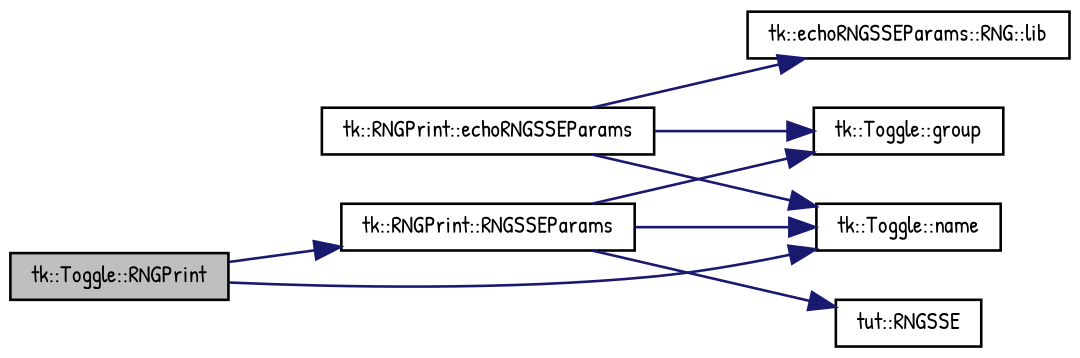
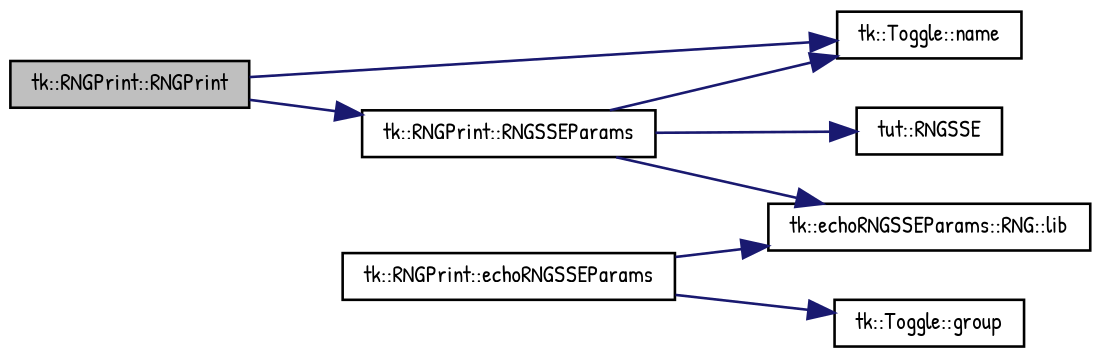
edge "tk::RNGPrint::echoRNGSSEParams" -> "tk::Toggle::name": removed
edge "tk::RNGPrint::RNGSSEParams" -> "tk::Toggle::group": now "tk::RNGPrint::RNGSSEParams" -> "tk::echoRNGSSEParams::RNG::lib"
node "tk::Toggle::RNGPrint": label "tk::Toggle::RNGPrint" -> "tk::RNGPrint::RNGPrint"
